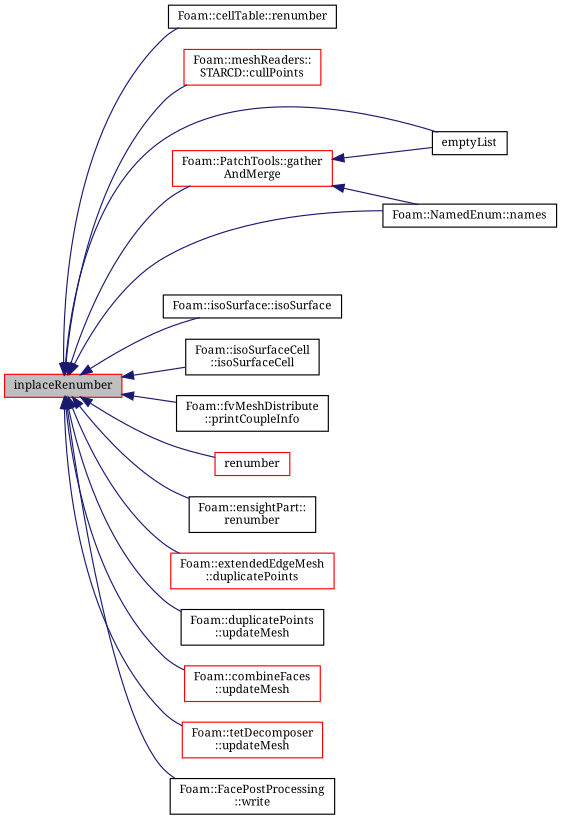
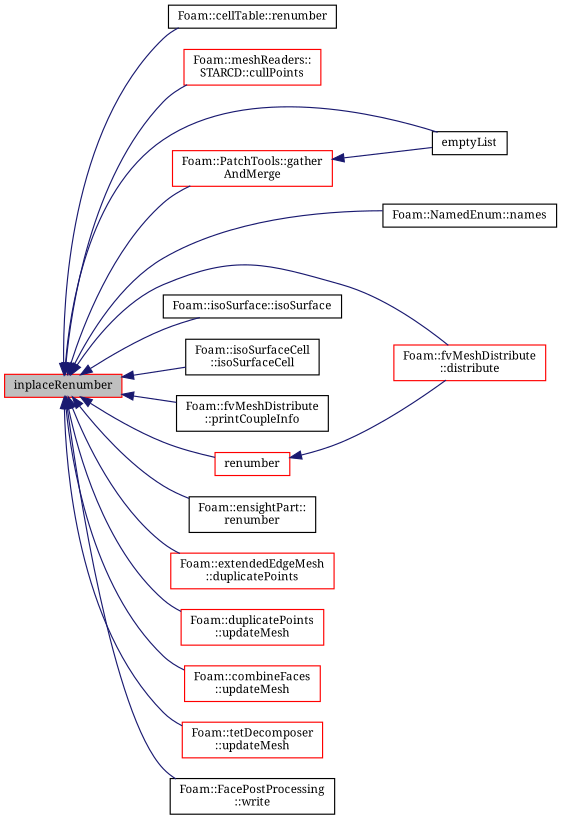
edge "Foam::NamedEnum::names" -> "Foam::PatchTools::gather AndMerge": removed
node "Foam::fvMeshDistribute ::distribute": added
node "Foam::duplicatePoints ::updateMesh": color black -> red
